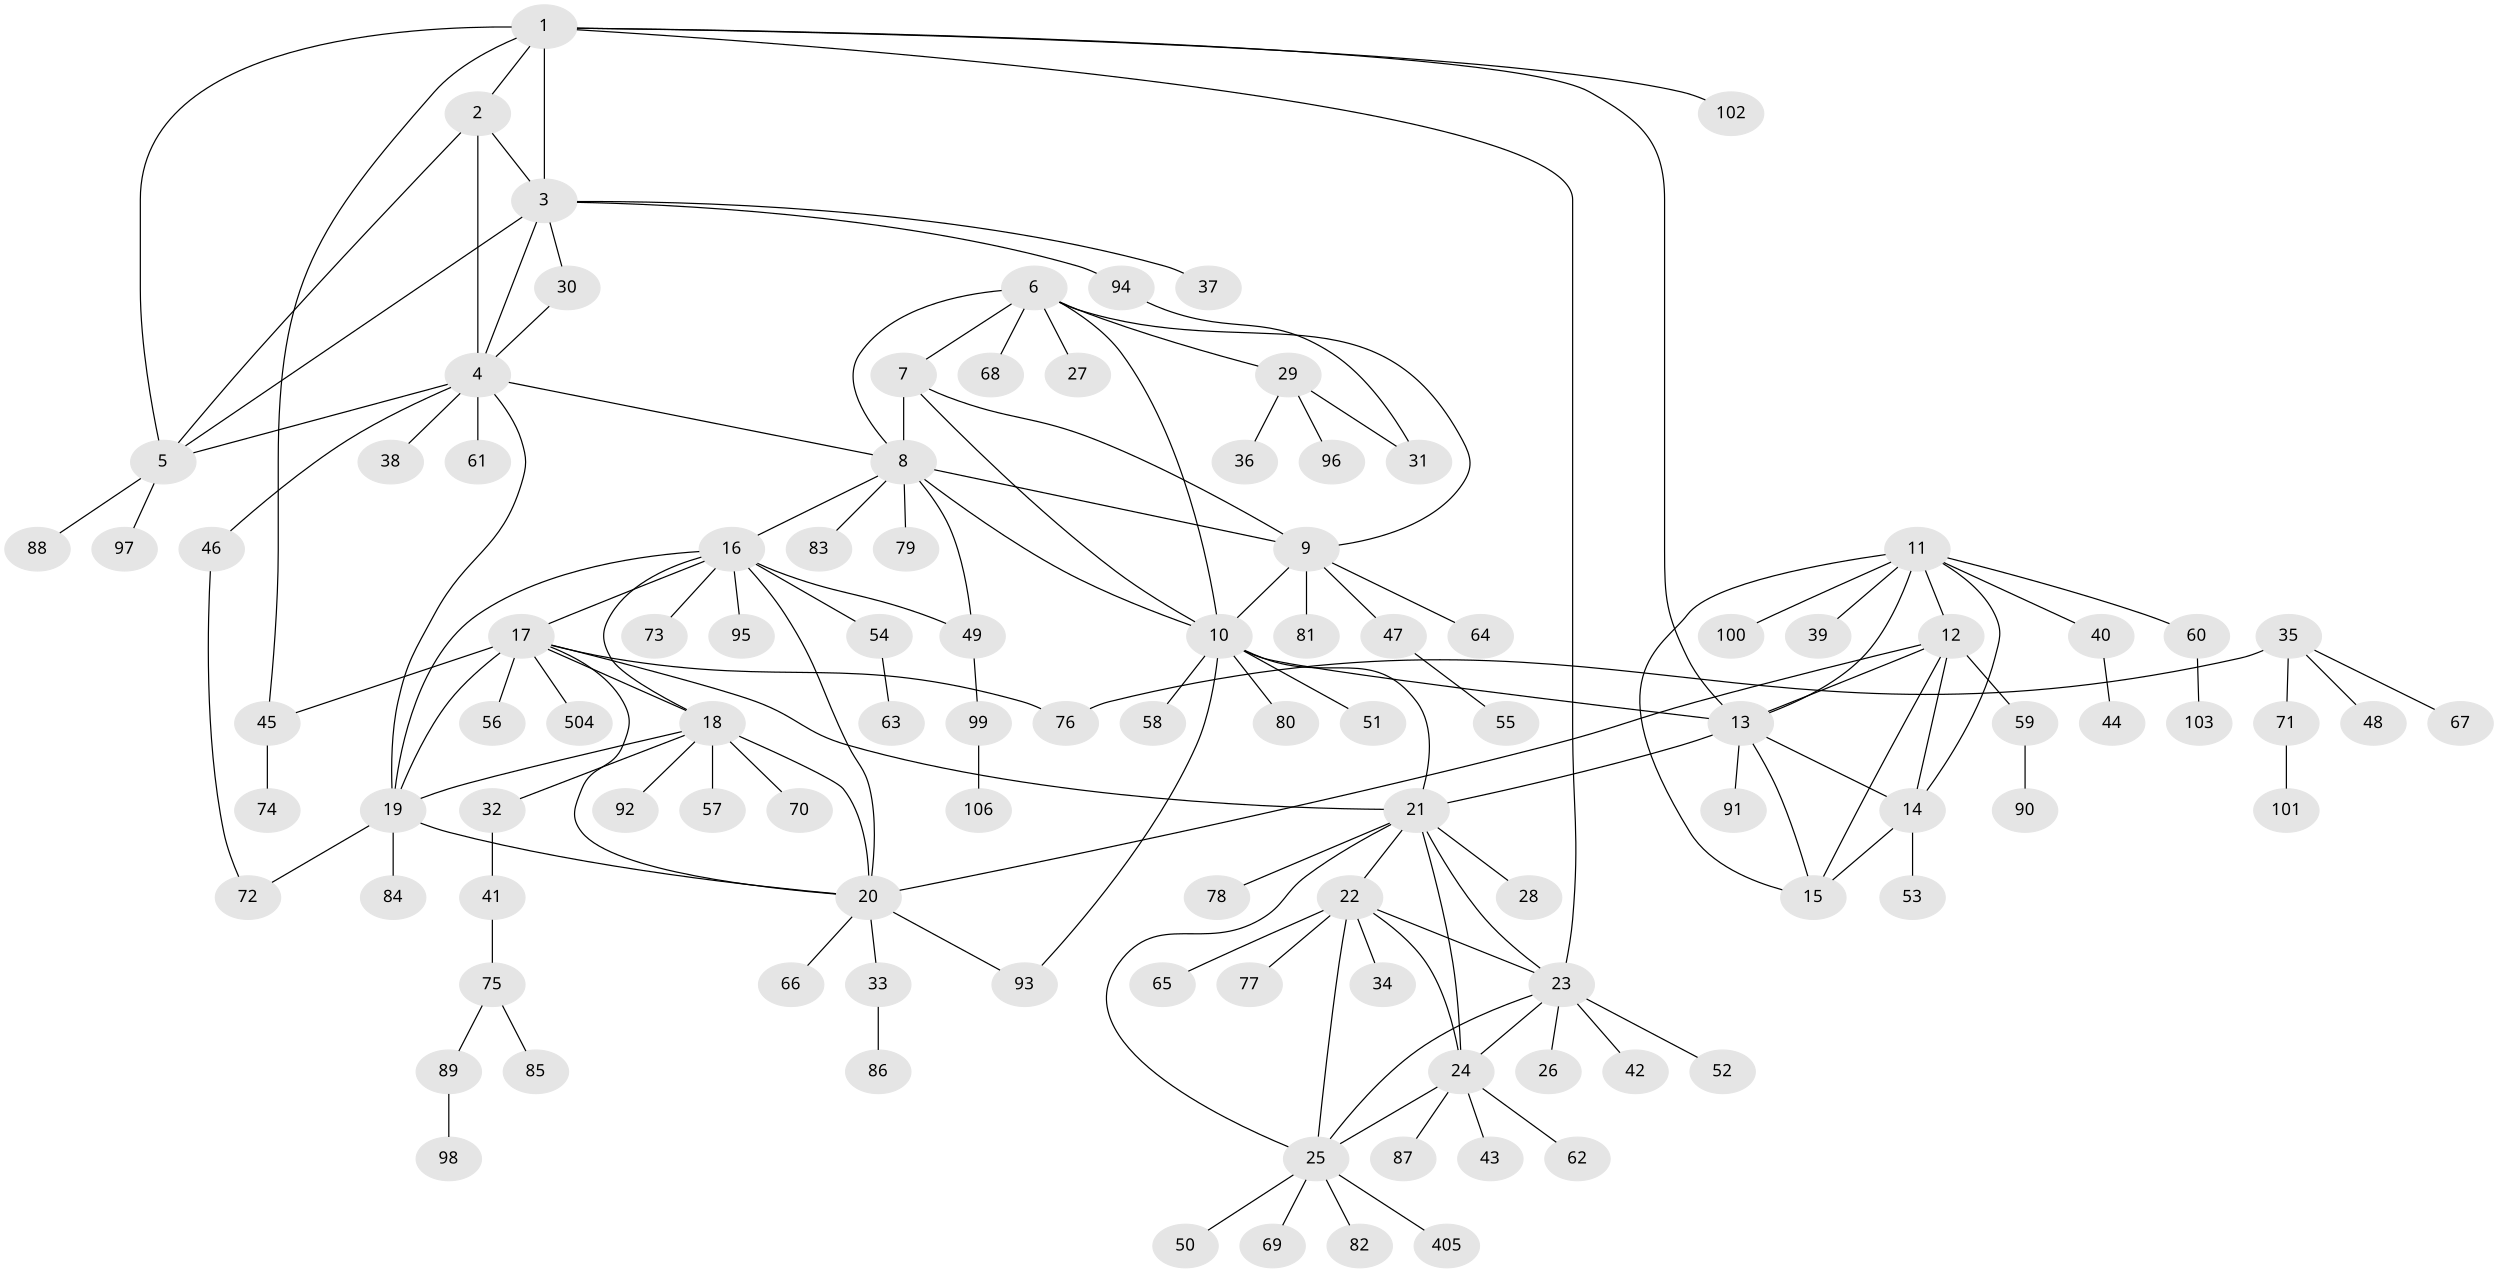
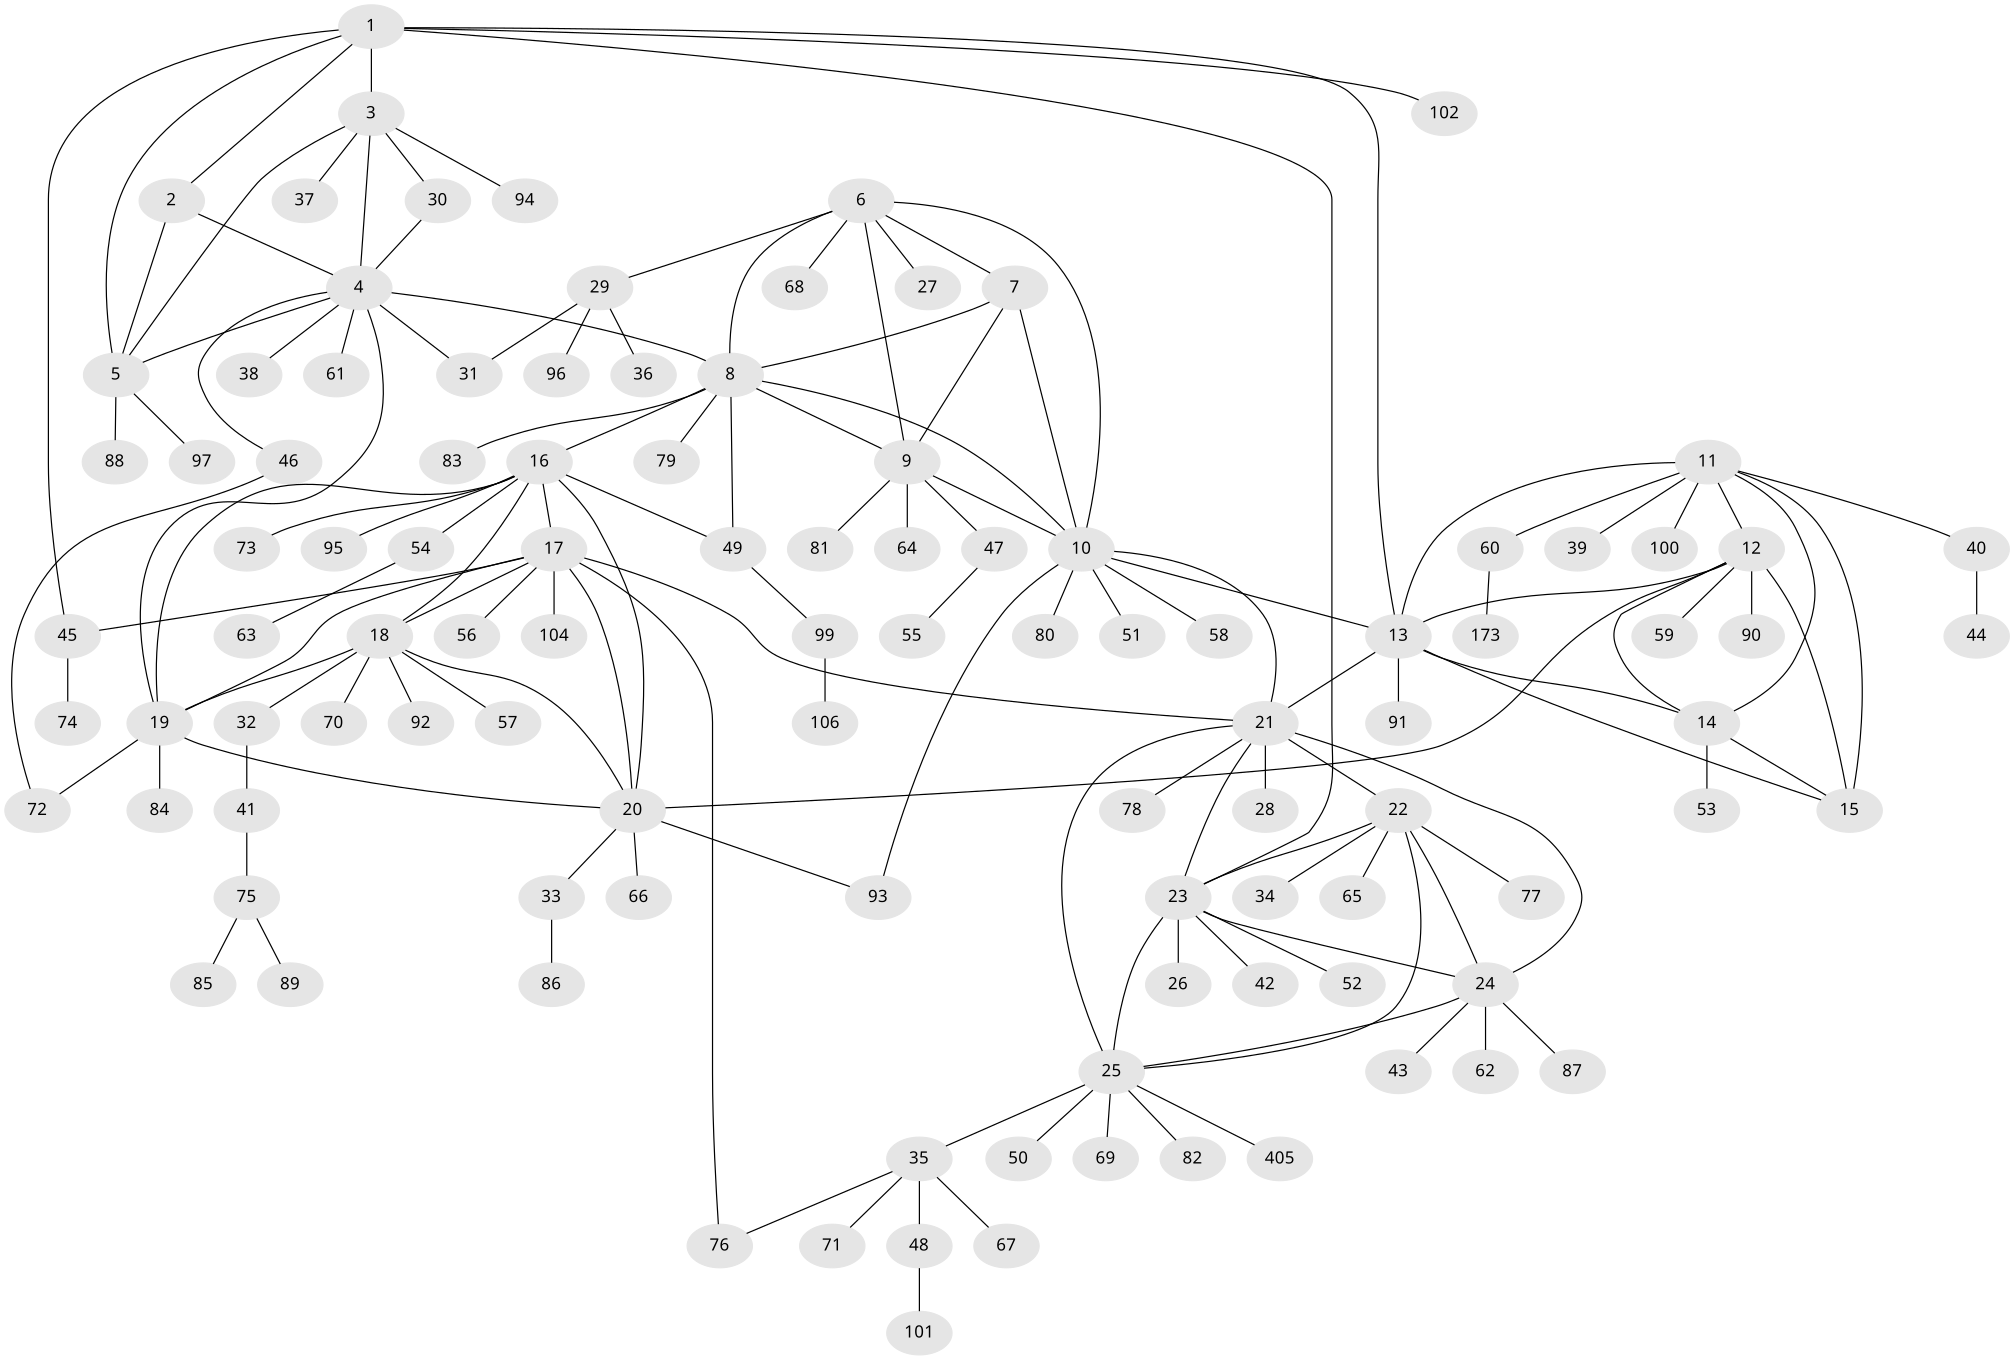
edge "2" -- "3": removed
edge "94" -- "31": now "4" -- "31"
node "504": label "504" -> "104"
node "103": label "103" -> "173"
edge "59" -- "90": now "12" -- "90"
edge "71" -- "101": now "48" -- "101"
edge "25" -- "35": added
node "98": removed
